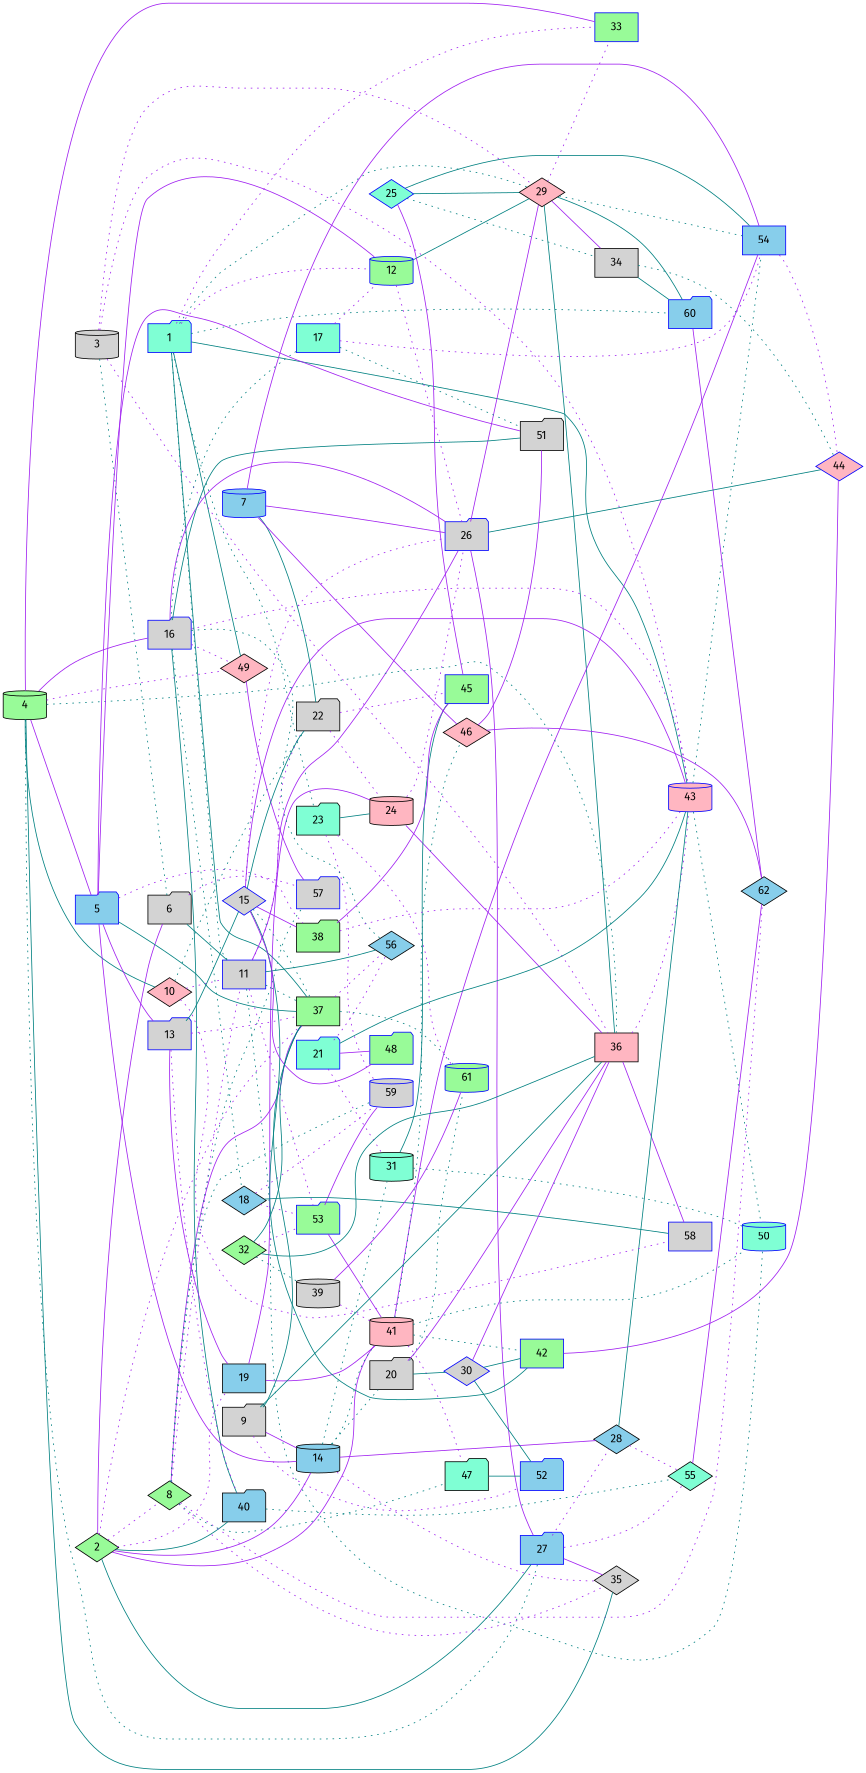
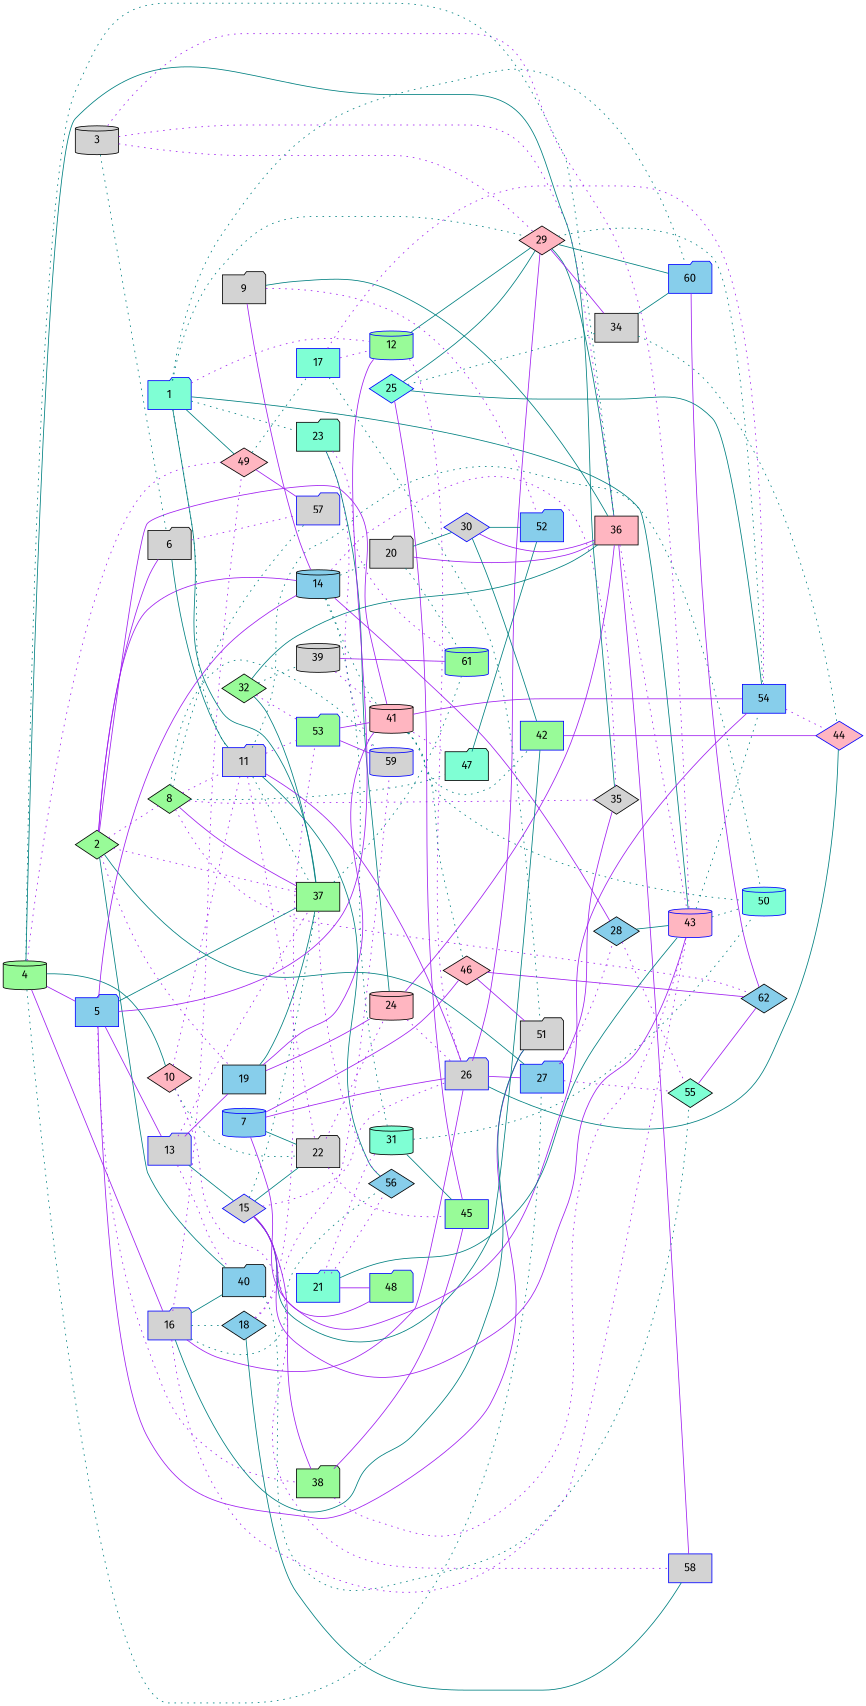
node "33": removed
edge "17" -- "16": now "17" -- "49"
node "11": shape box -> folder
edge "37" -- "9": now "37" -- "19"
